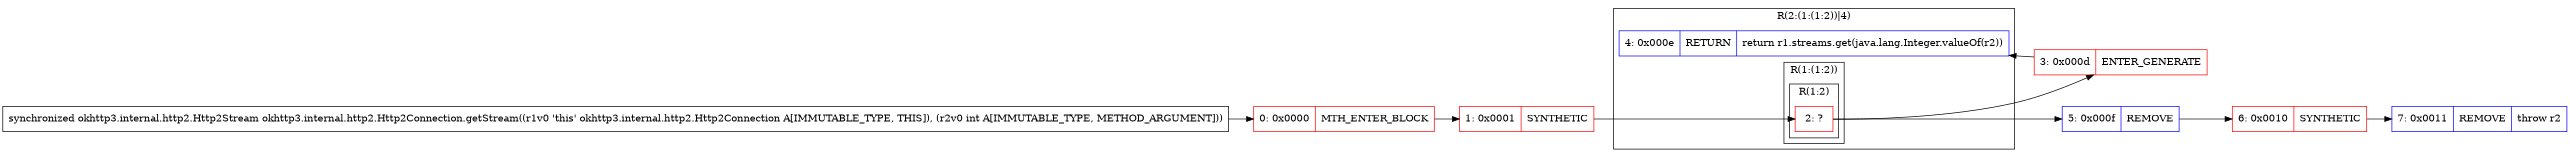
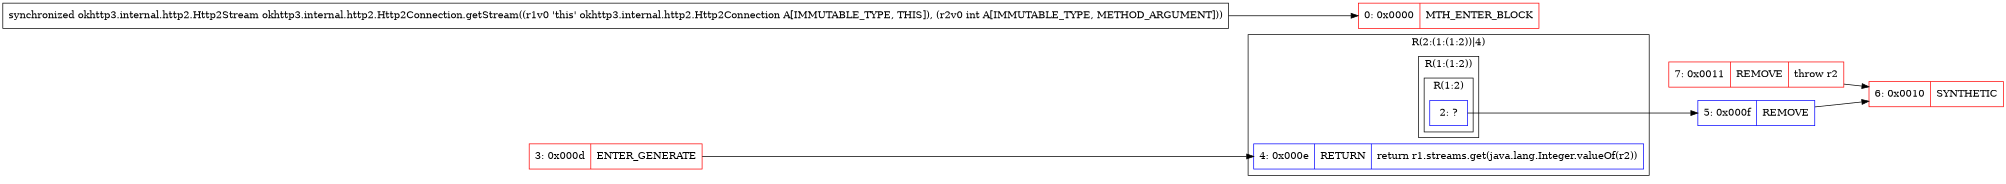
edge "2: ?" -> "3: 0x000d": removed
node "1: 0x0001": removed
node "2: ?": color red -> blue
edge "6: 0x0010" -> "7: 0x0011": reversed
node "7: 0x0011": color blue -> red
